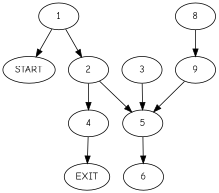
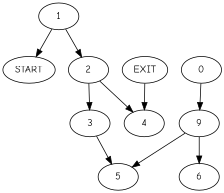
node "8": label "8" -> "0"
edge "2" -> "5": now "2" -> "3"
edge "4" -> "EXIT": reversed
edge "5" -> "6": now "9" -> "6"
